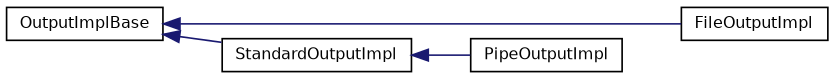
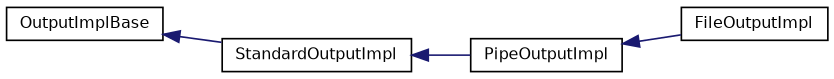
edge "FileOutputImpl" -> "OutputImplBase": now "FileOutputImpl" -> "PipeOutputImpl"
